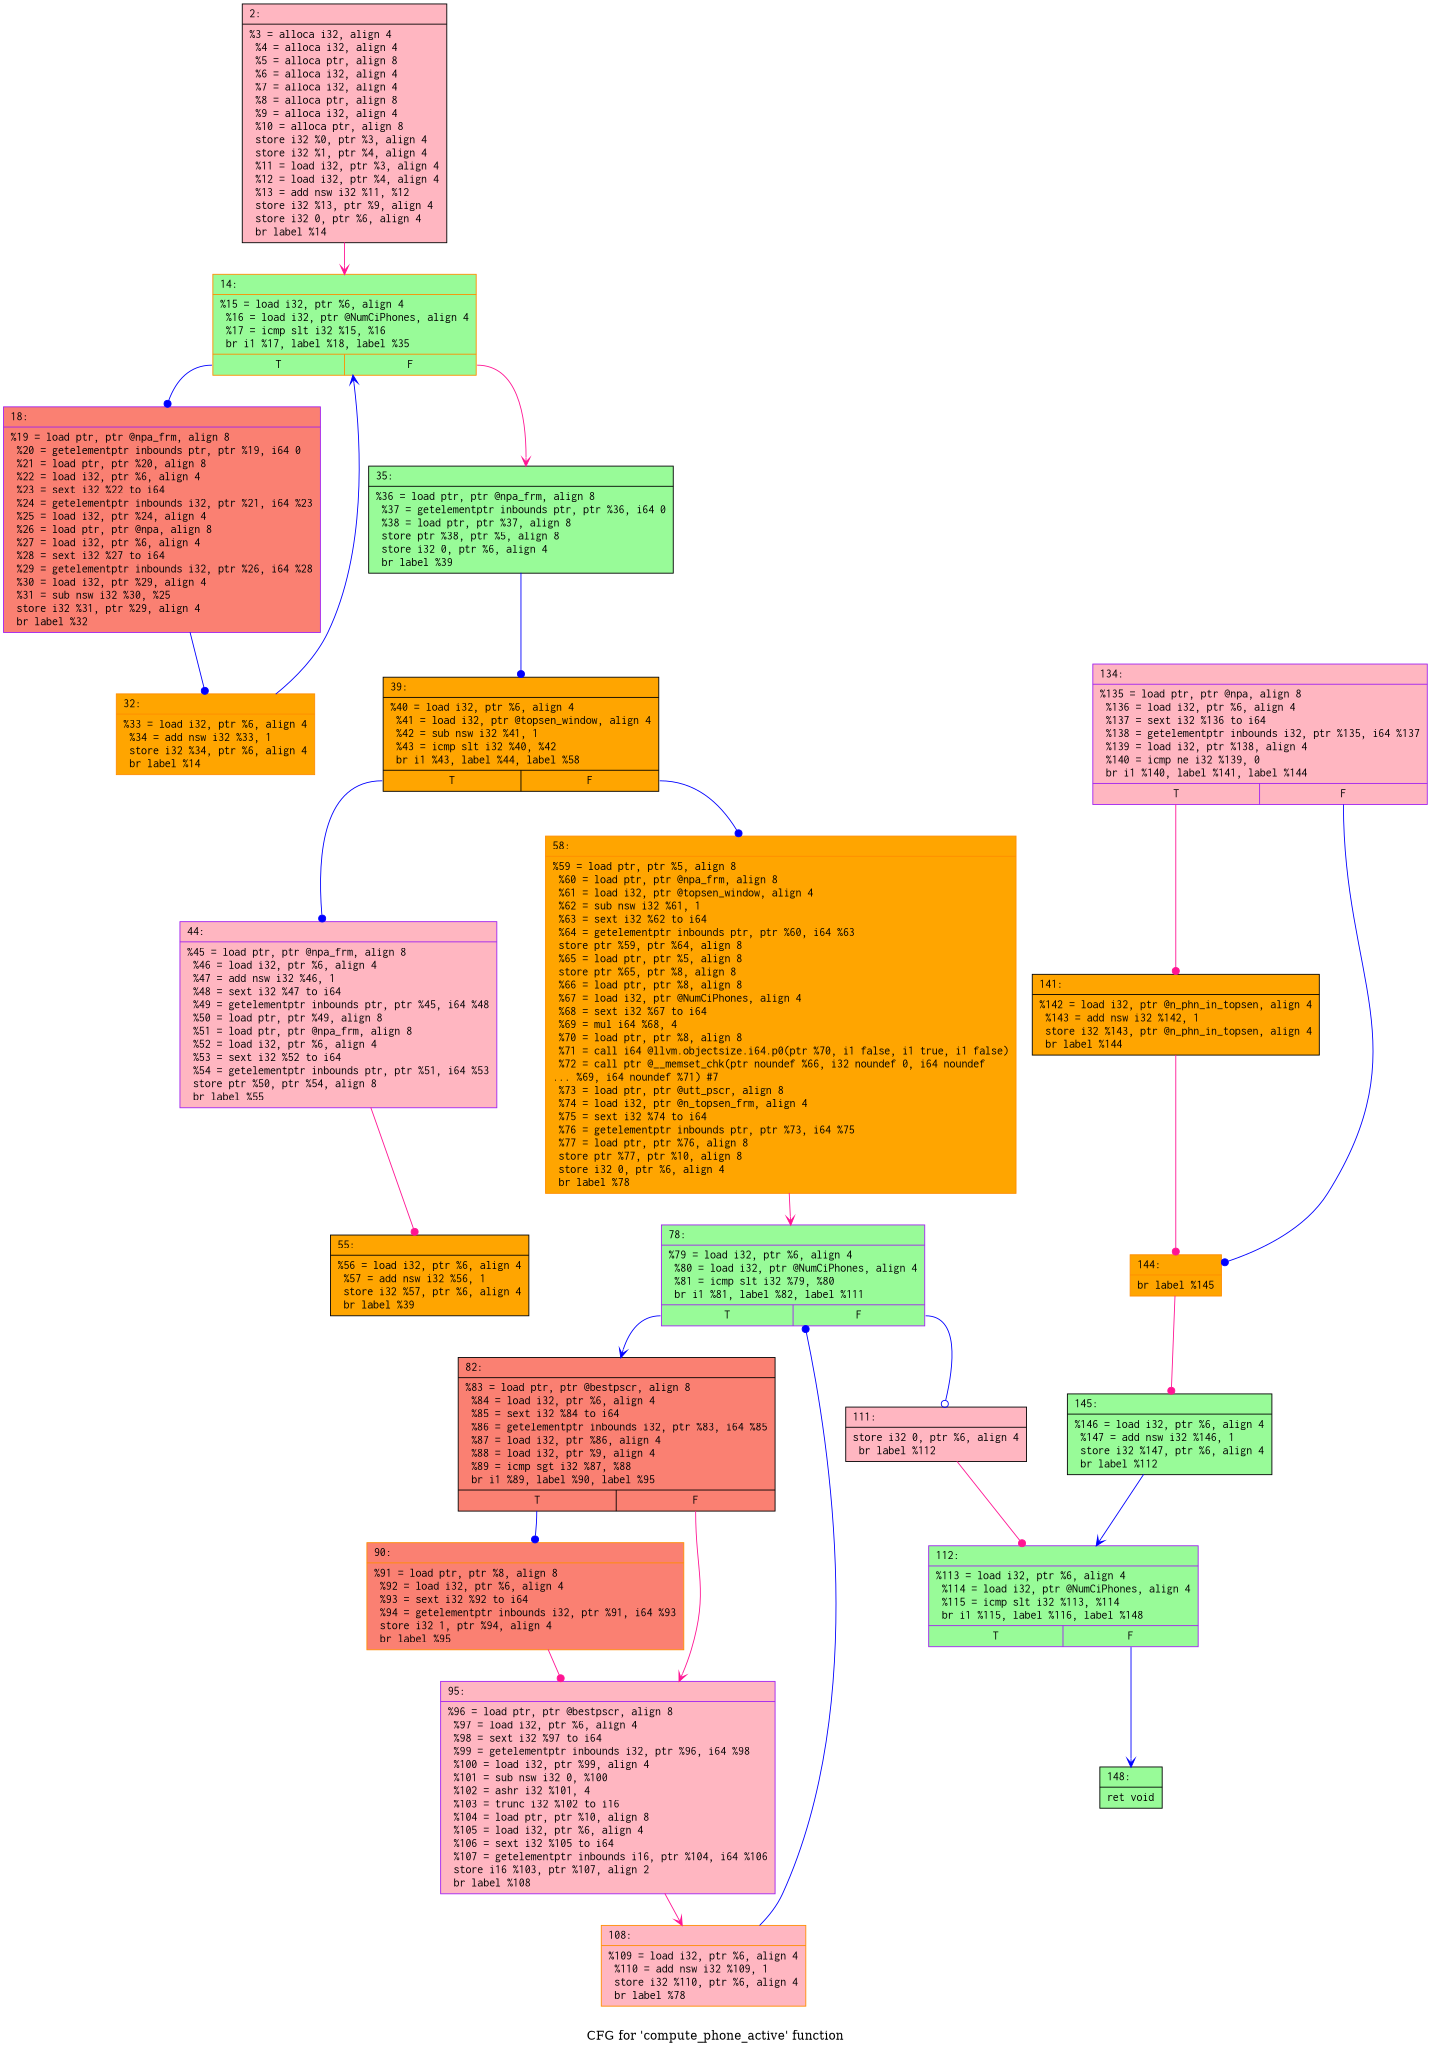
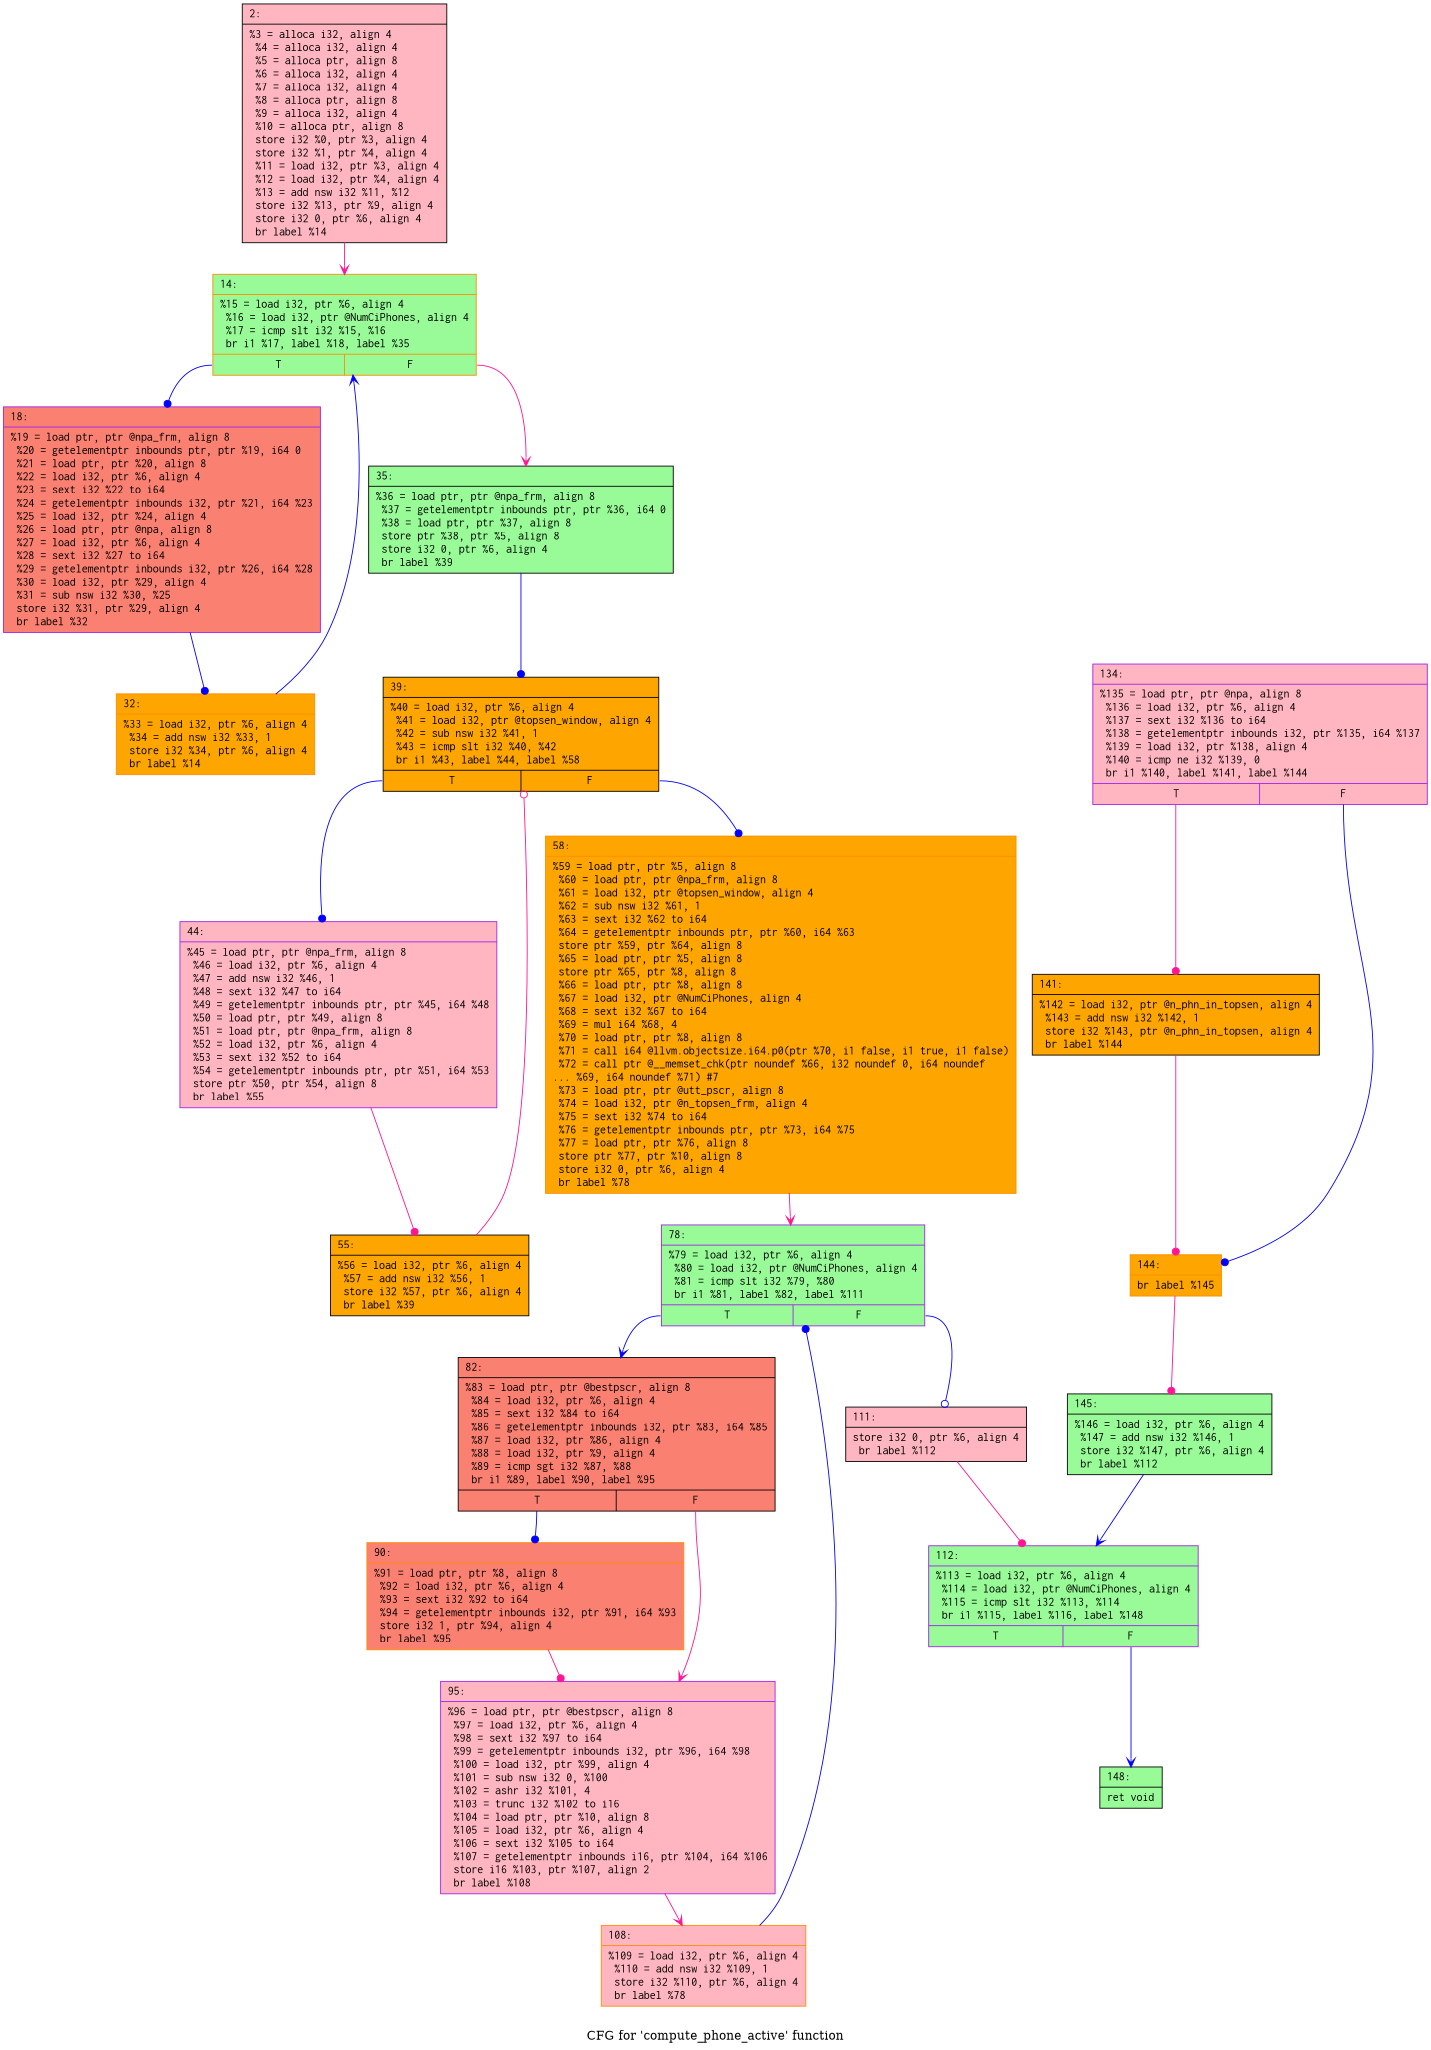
edge "55:" -> "39:": added
